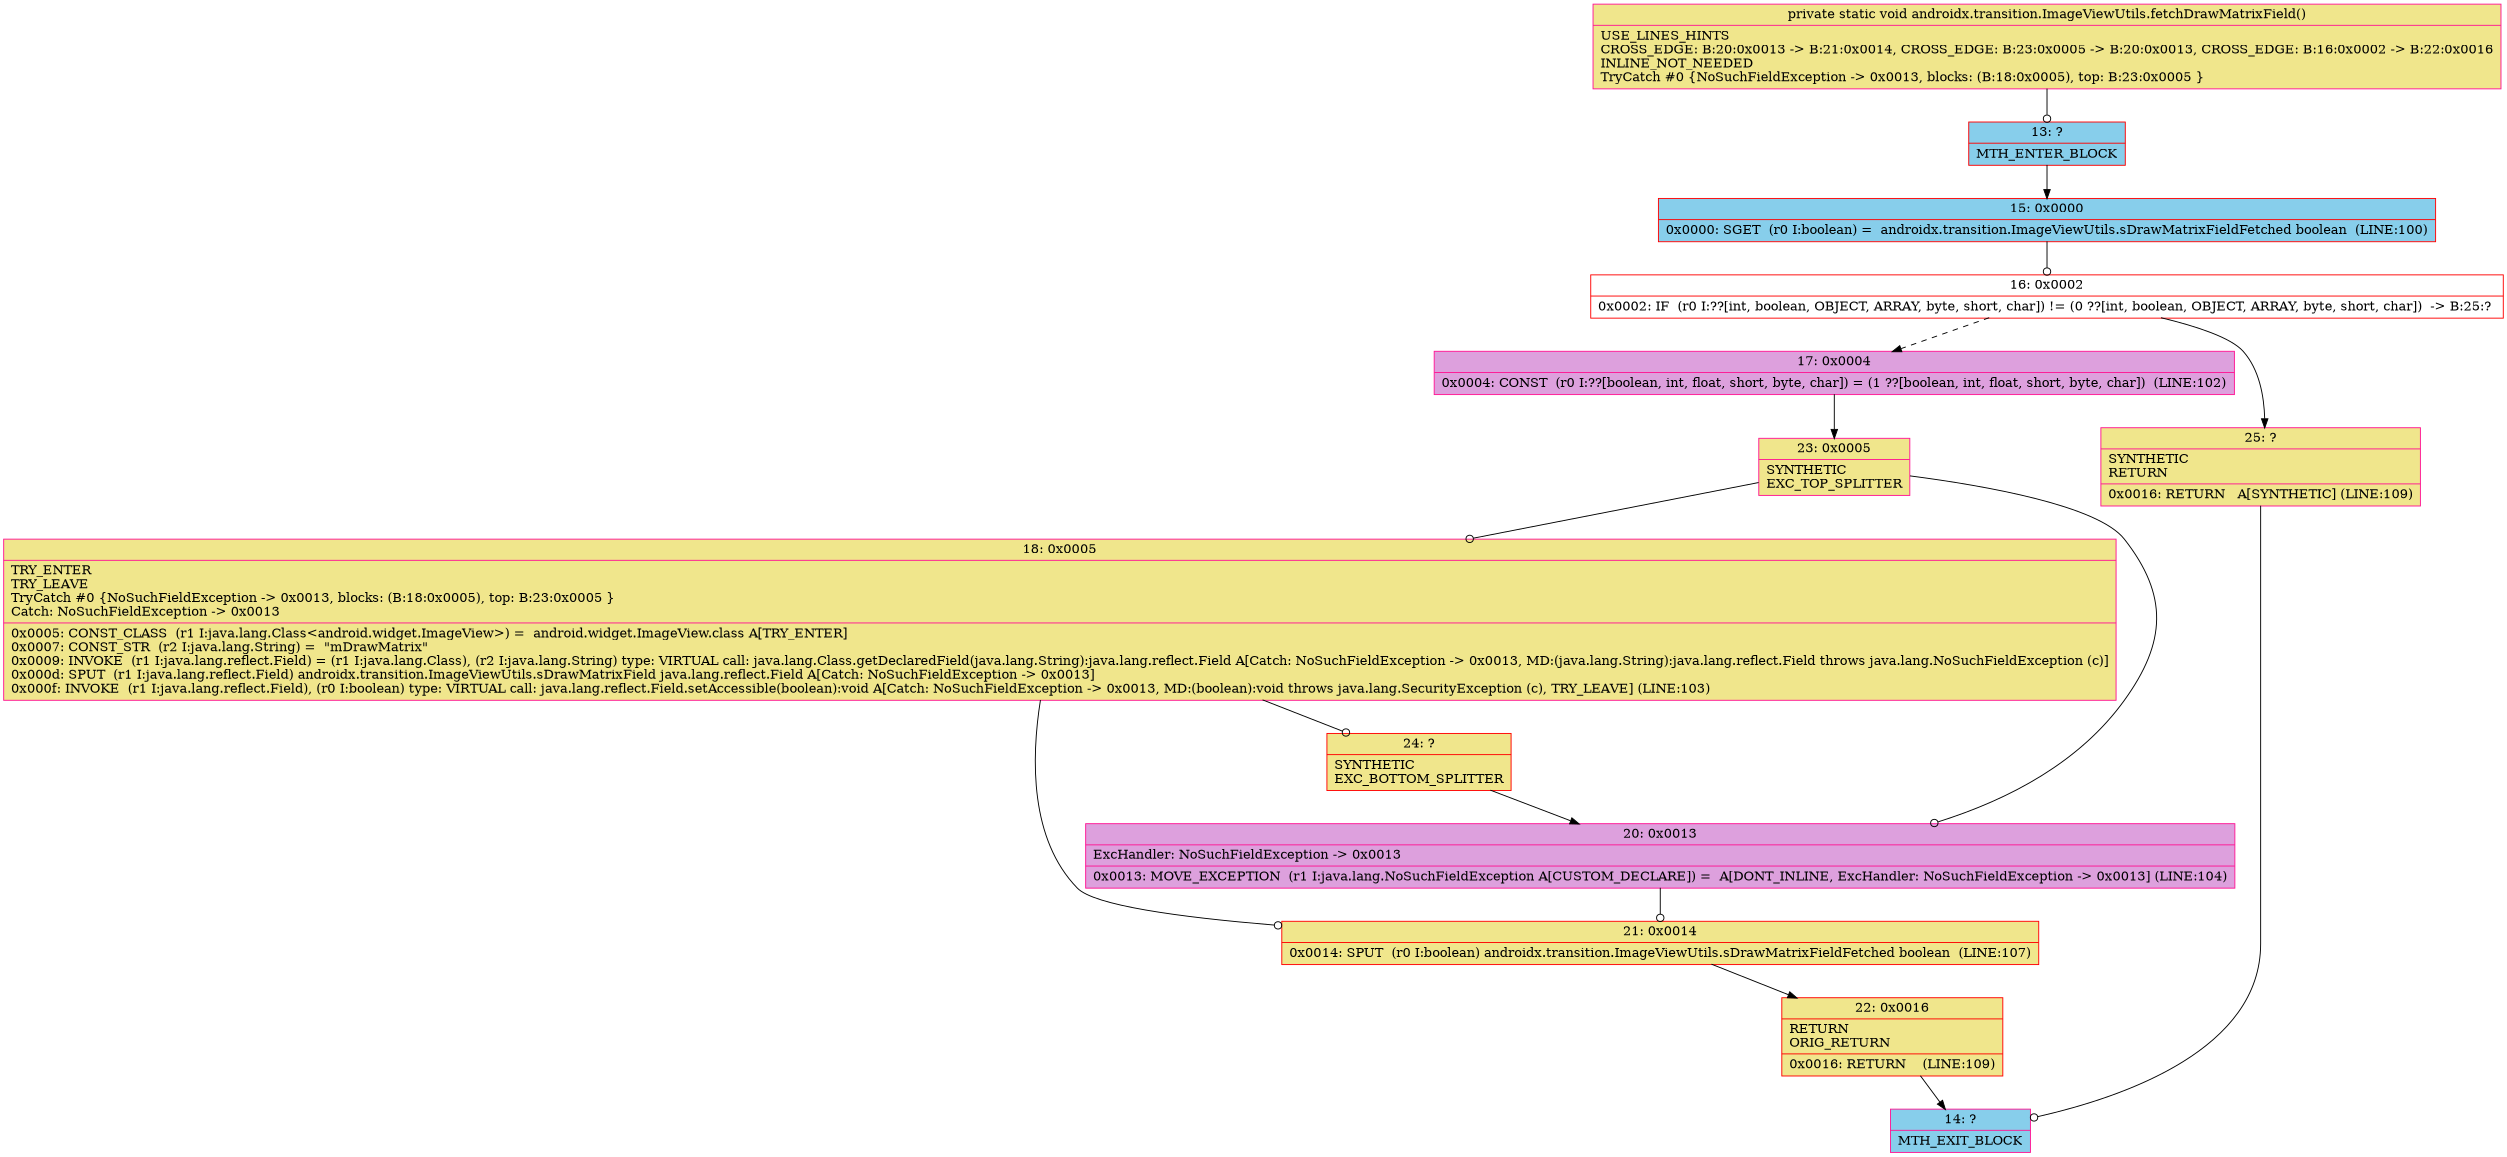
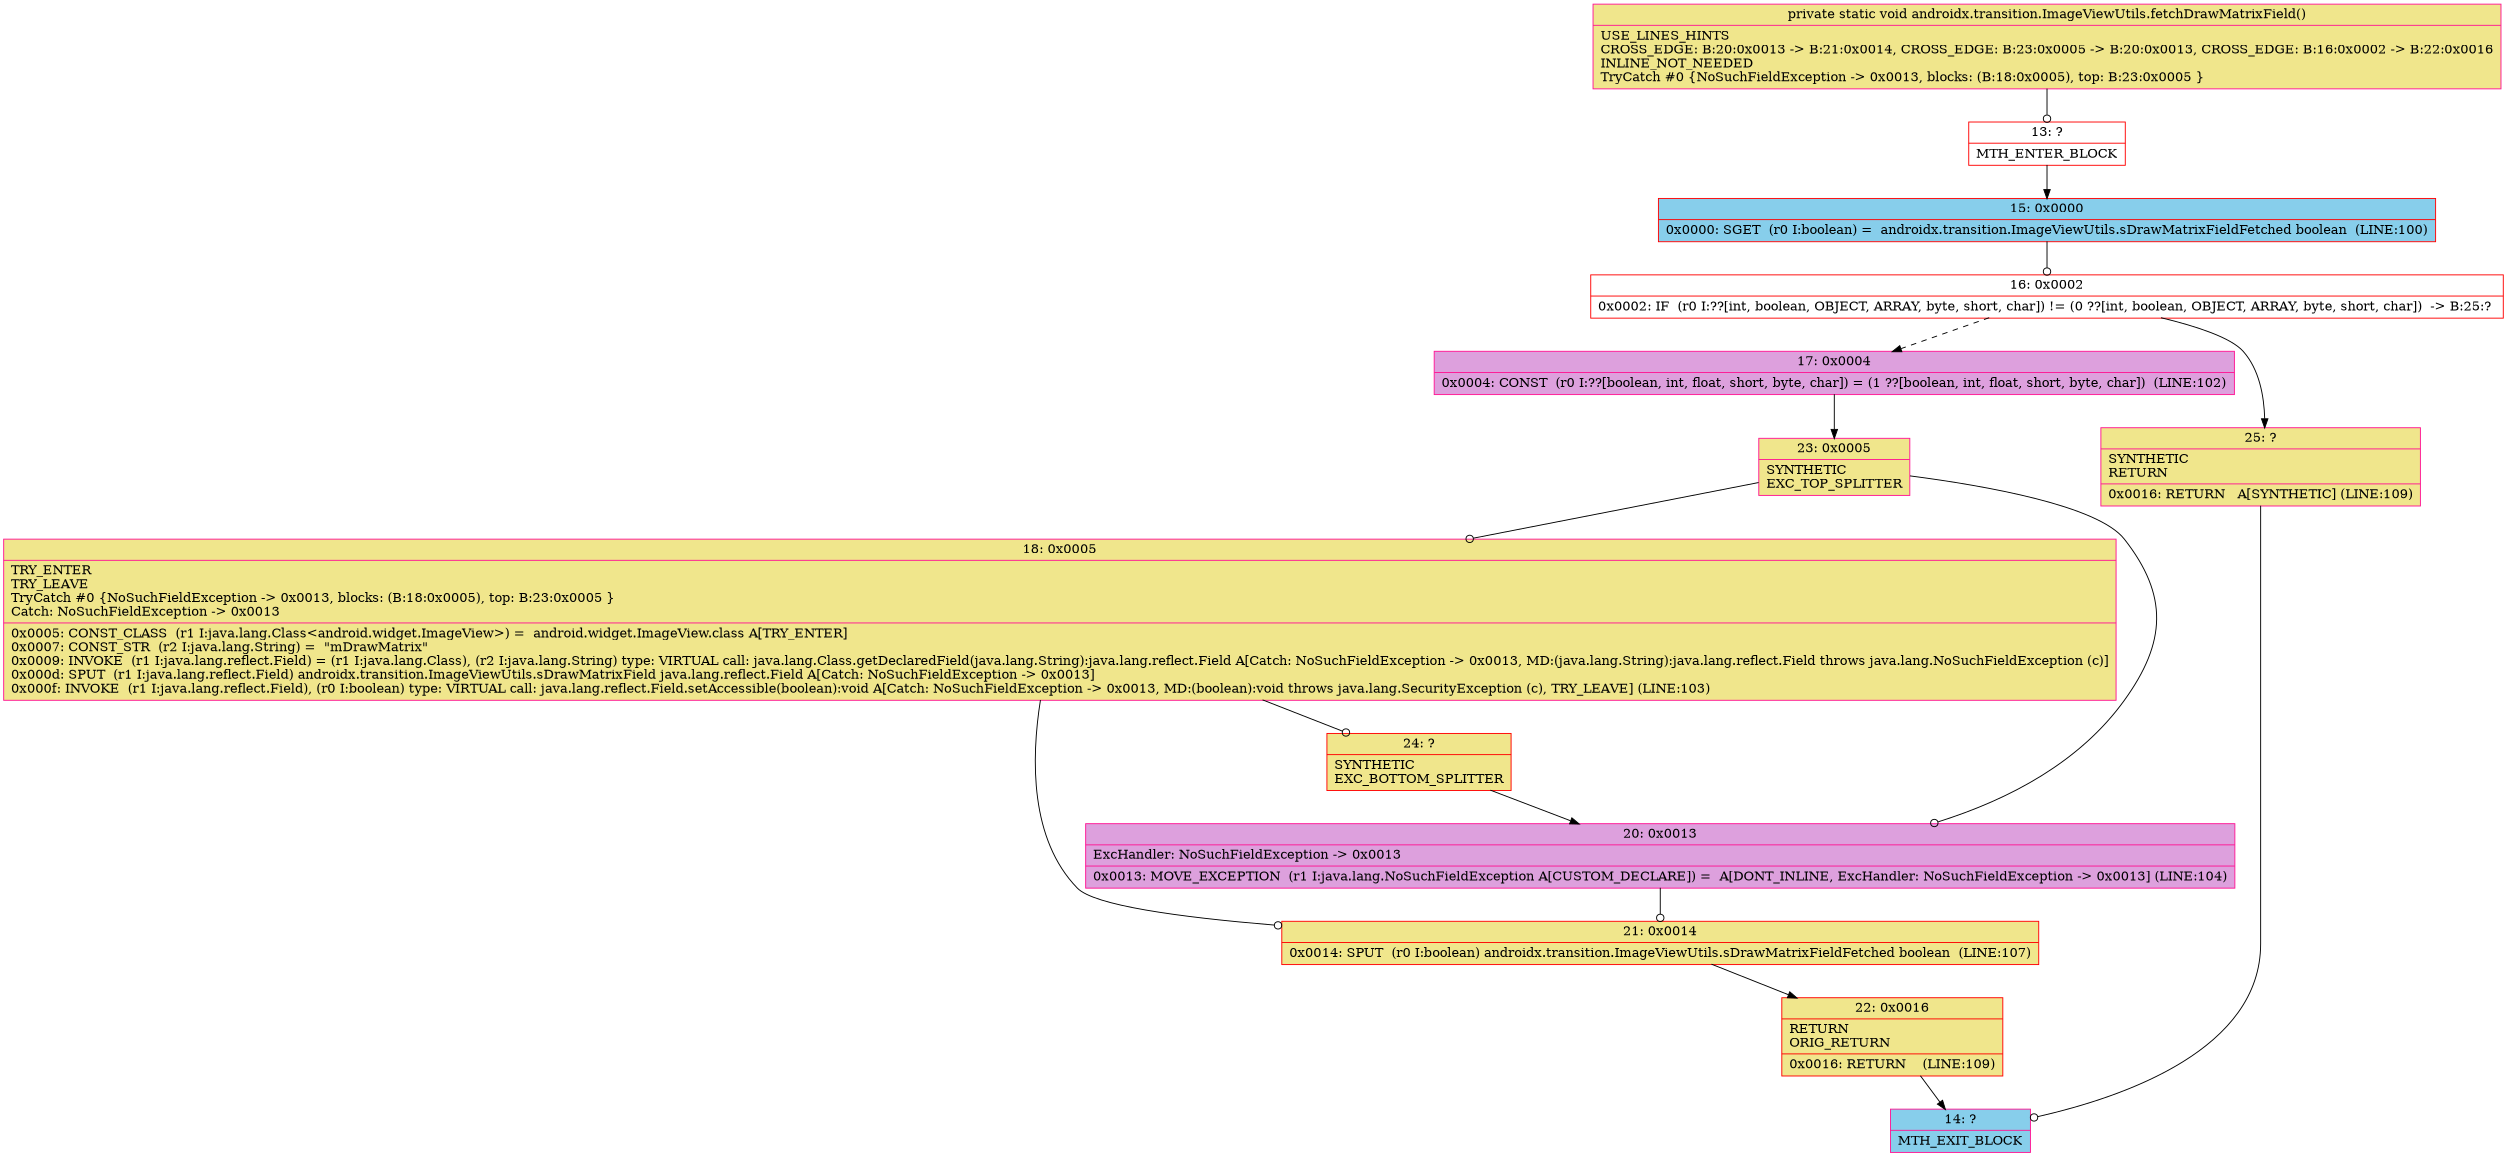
node "13: ?": fillcolor skyblue -> white
